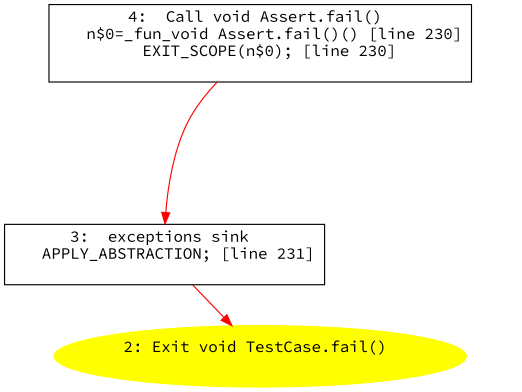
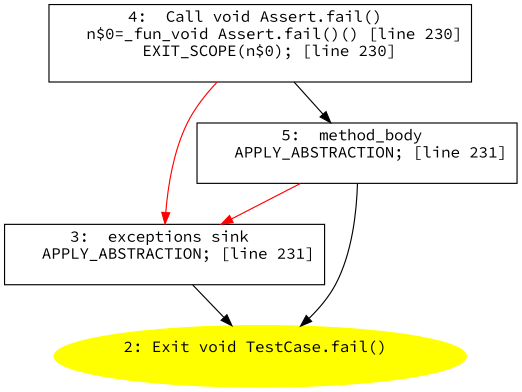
node "5:  method_body APPLY_ABSTRACTION; [line 231]": added
edge "3:  exceptions sink APPLY_ABSTRACTION; [line 231]" -> "2: Exit void TestCase.fail()": color red -> black
